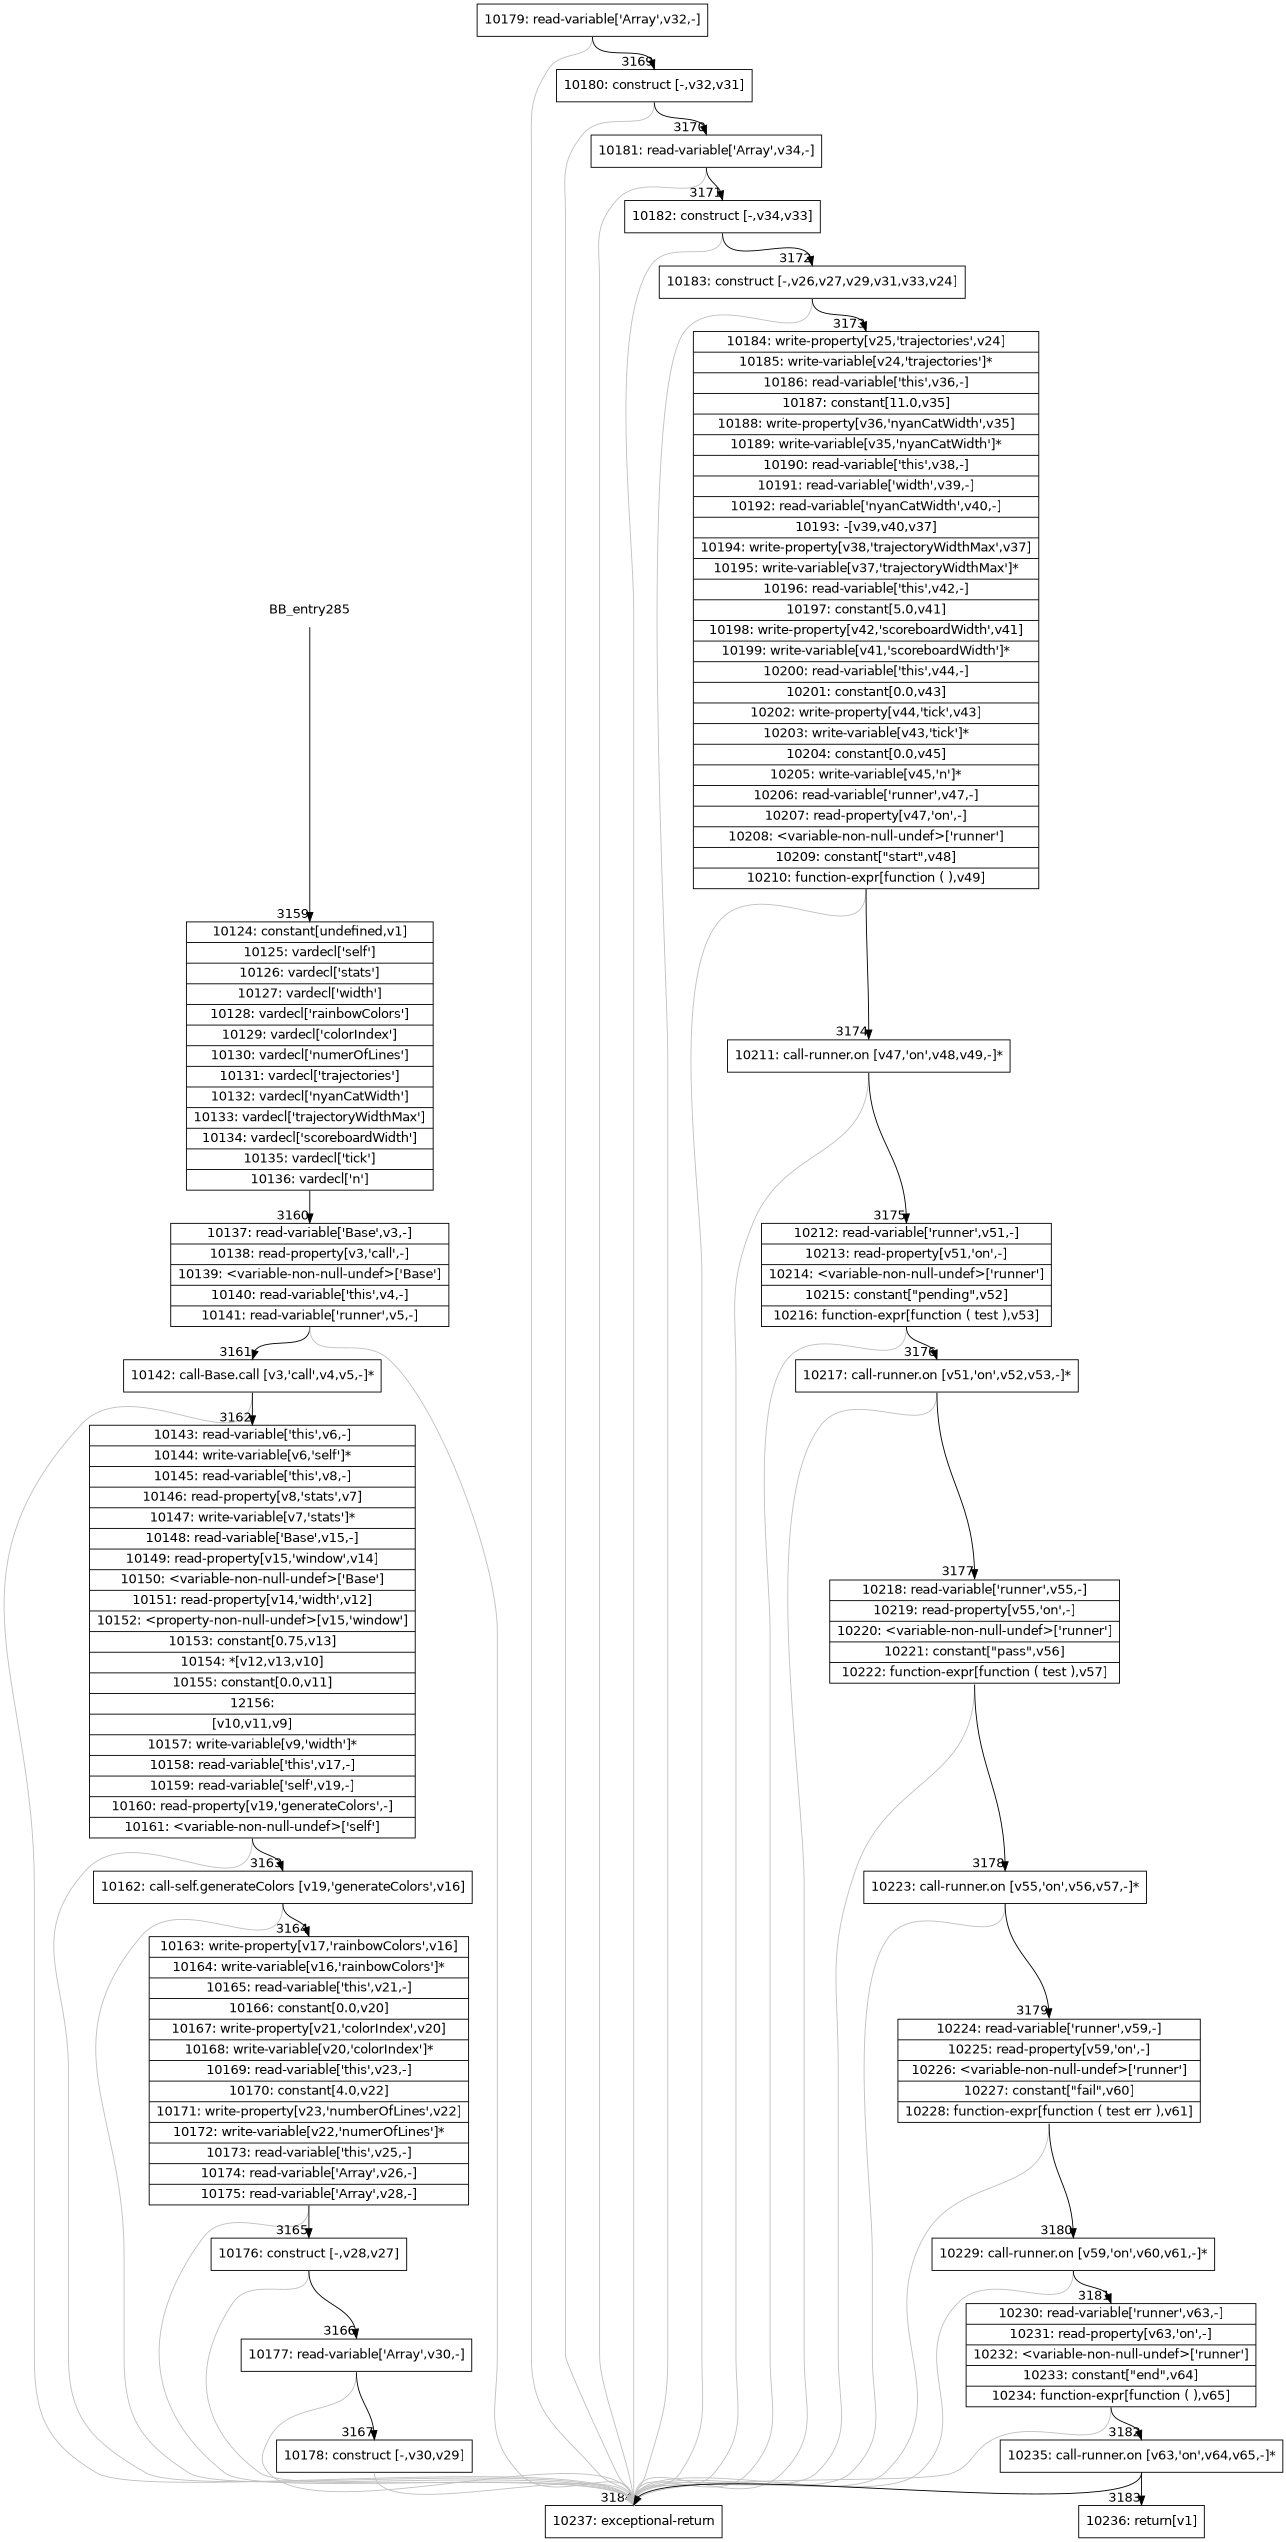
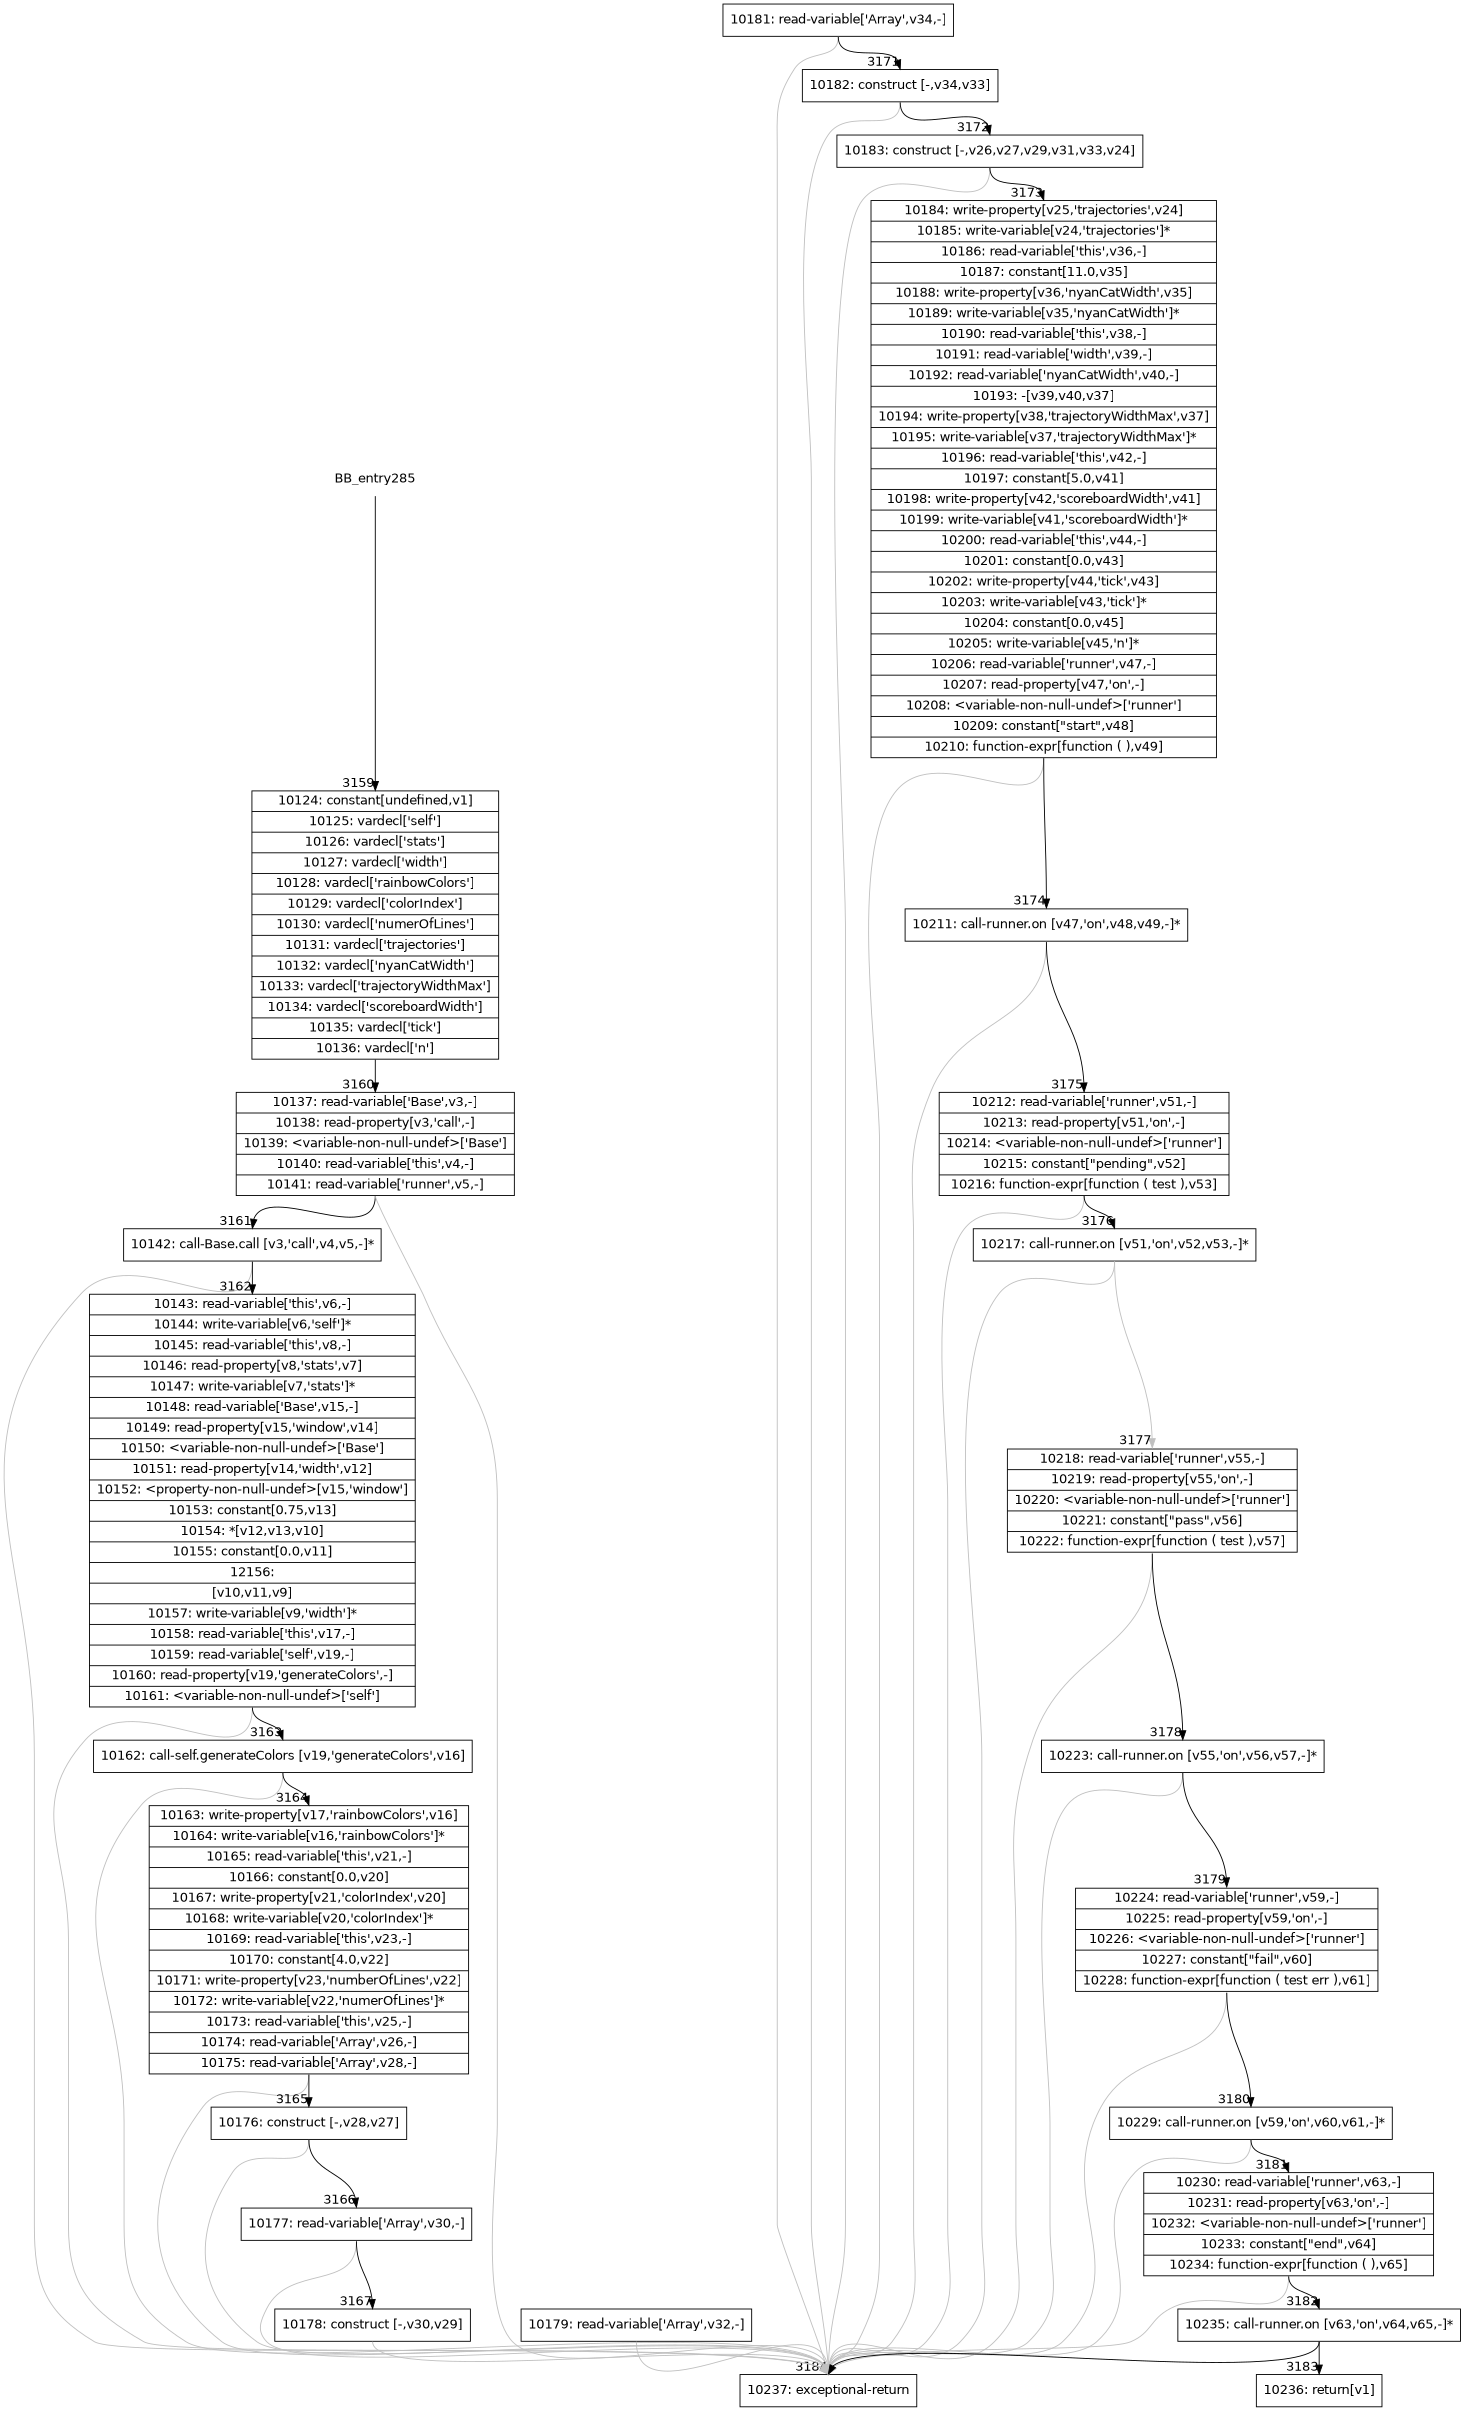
node "10180: construct [-,v32,v31]": removed
edge "10217: call-runner.on [v51,'on',v52,v53,-]*" -> "10218: read-variable['runner',v55,-]": color black -> gray
